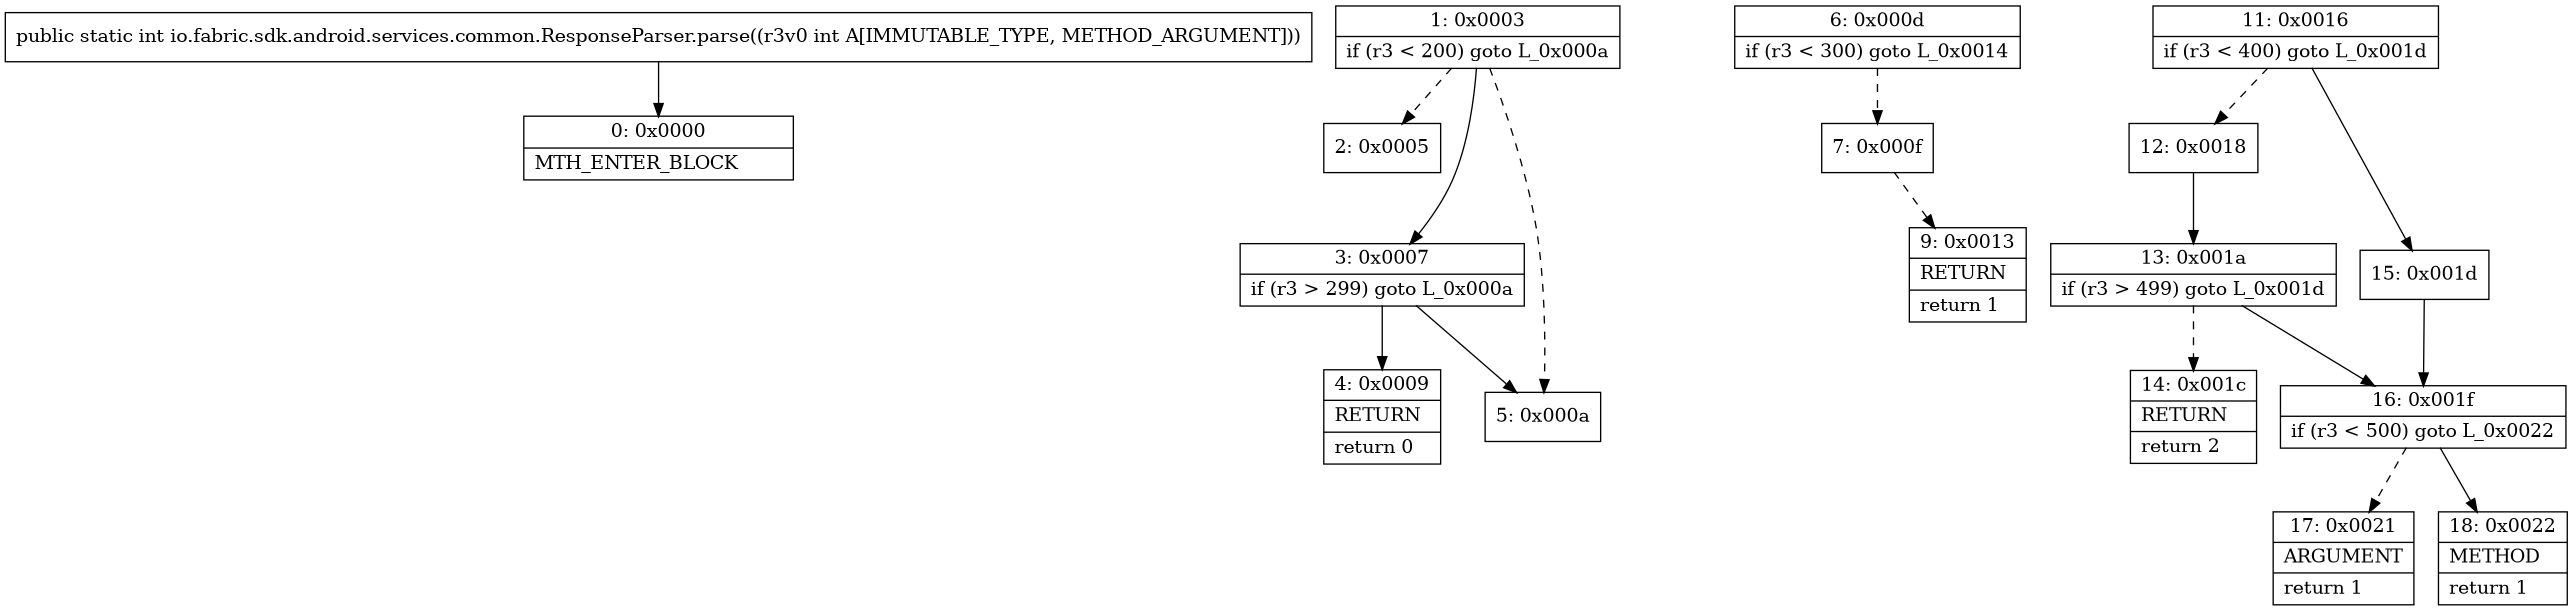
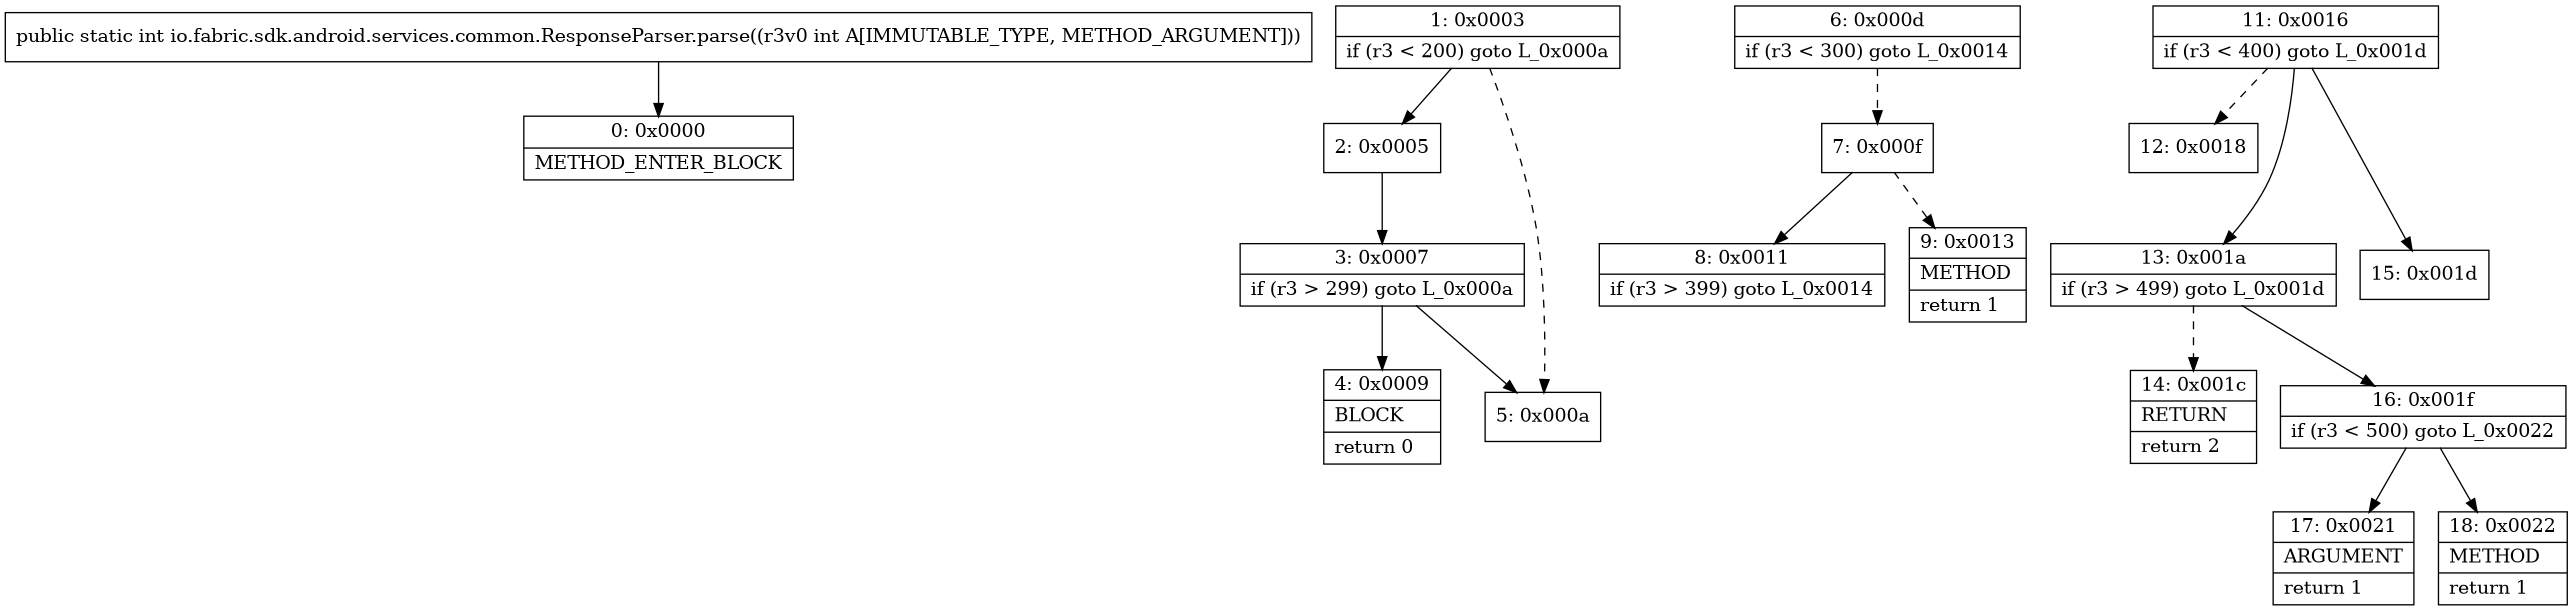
edge "1: 0x0003" -> "2: 0x0005": style dashed -> solid
edge "1: 0x0003" -> "3: 0x0007": now "2: 0x0005" -> "3: 0x0007"
node "0: 0x0000": text "MTH_ENTER_BLOCK" -> "METHOD_ENTER_BLOCK"
edge "12: 0x0018" -> "13: 0x001a": now "11: 0x0016" -> "13: 0x001a"
node "9: 0x0013": text "RETURN" -> "METHOD"
node "8: 0x0011": added
edge "15: 0x001d" -> "16: 0x001f": removed
node "4: 0x0009": text "RETURN" -> "BLOCK"
edge "16: 0x001f" -> "17: 0x0021": style dashed -> solid
